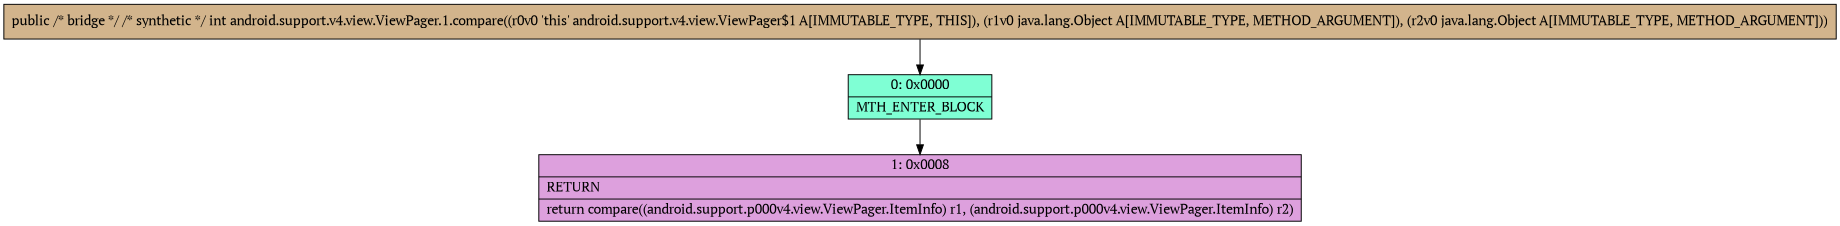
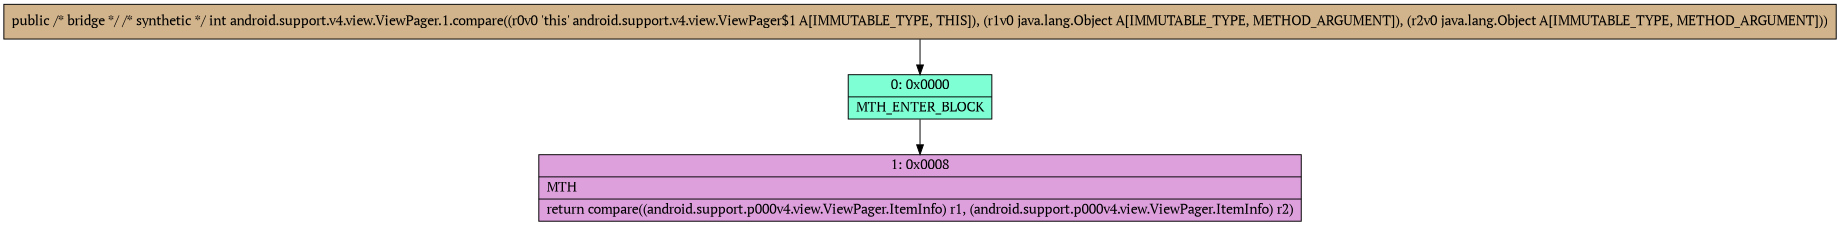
node "1: 0x0008": text "RETURN" -> "MTH"
